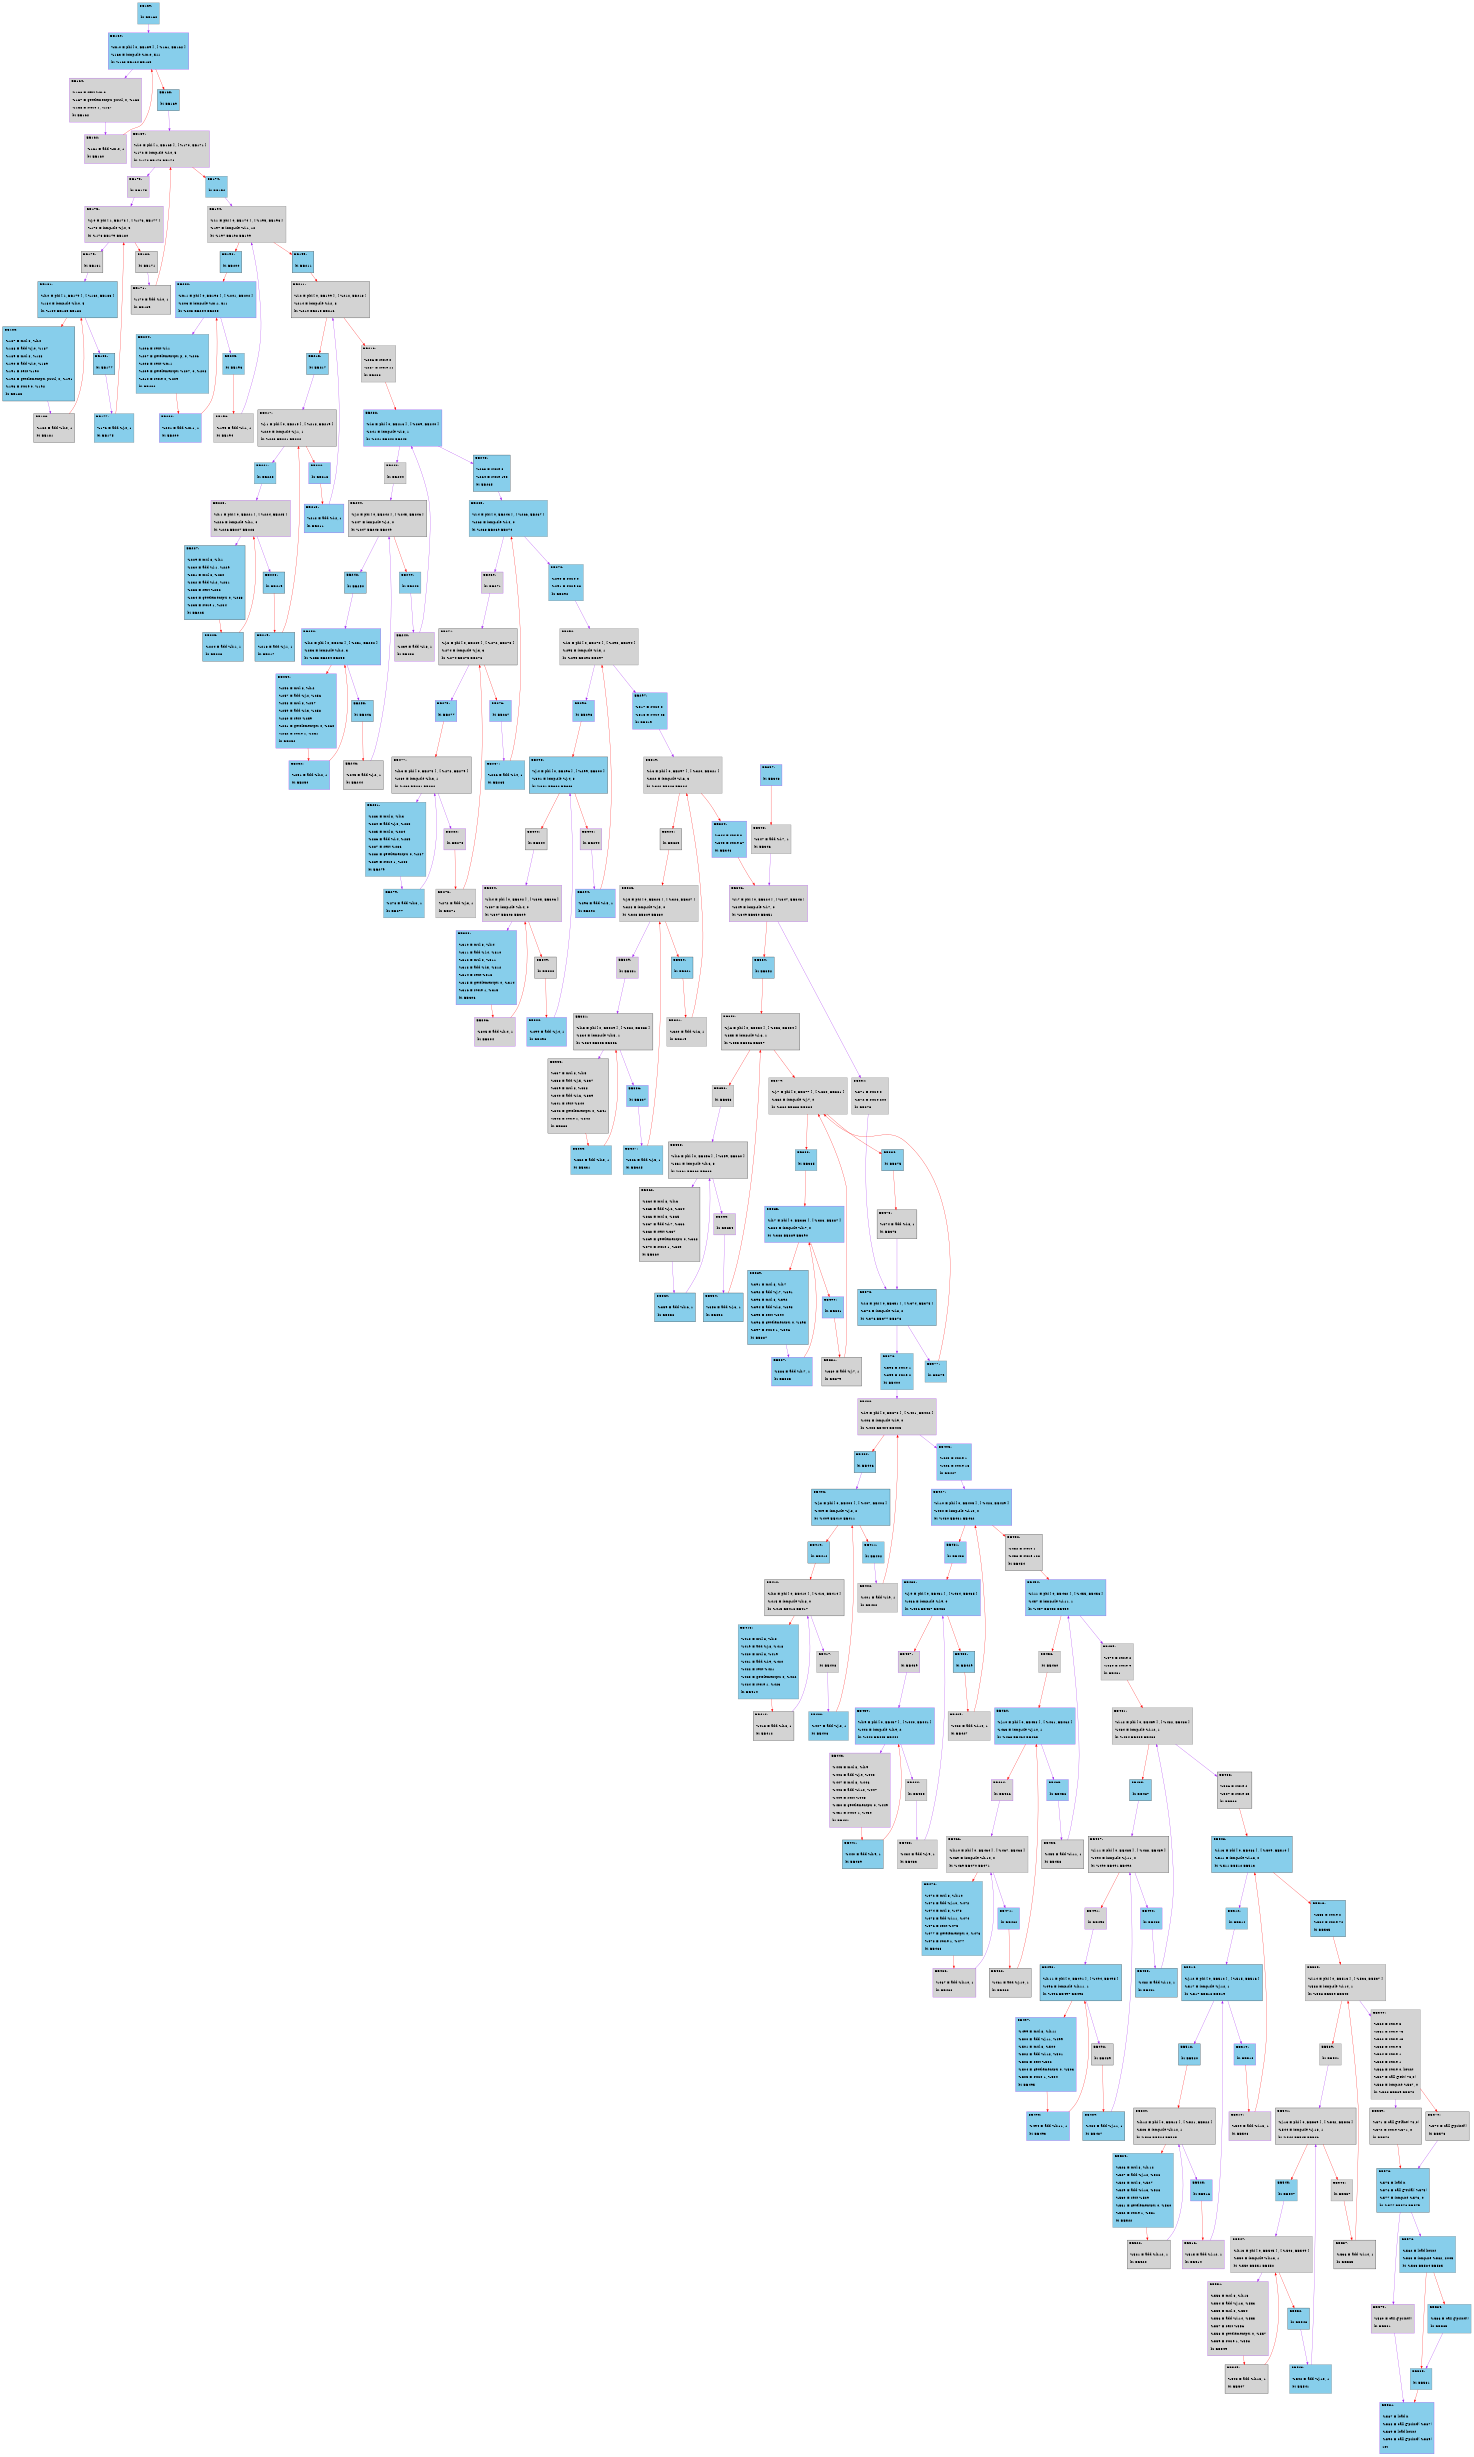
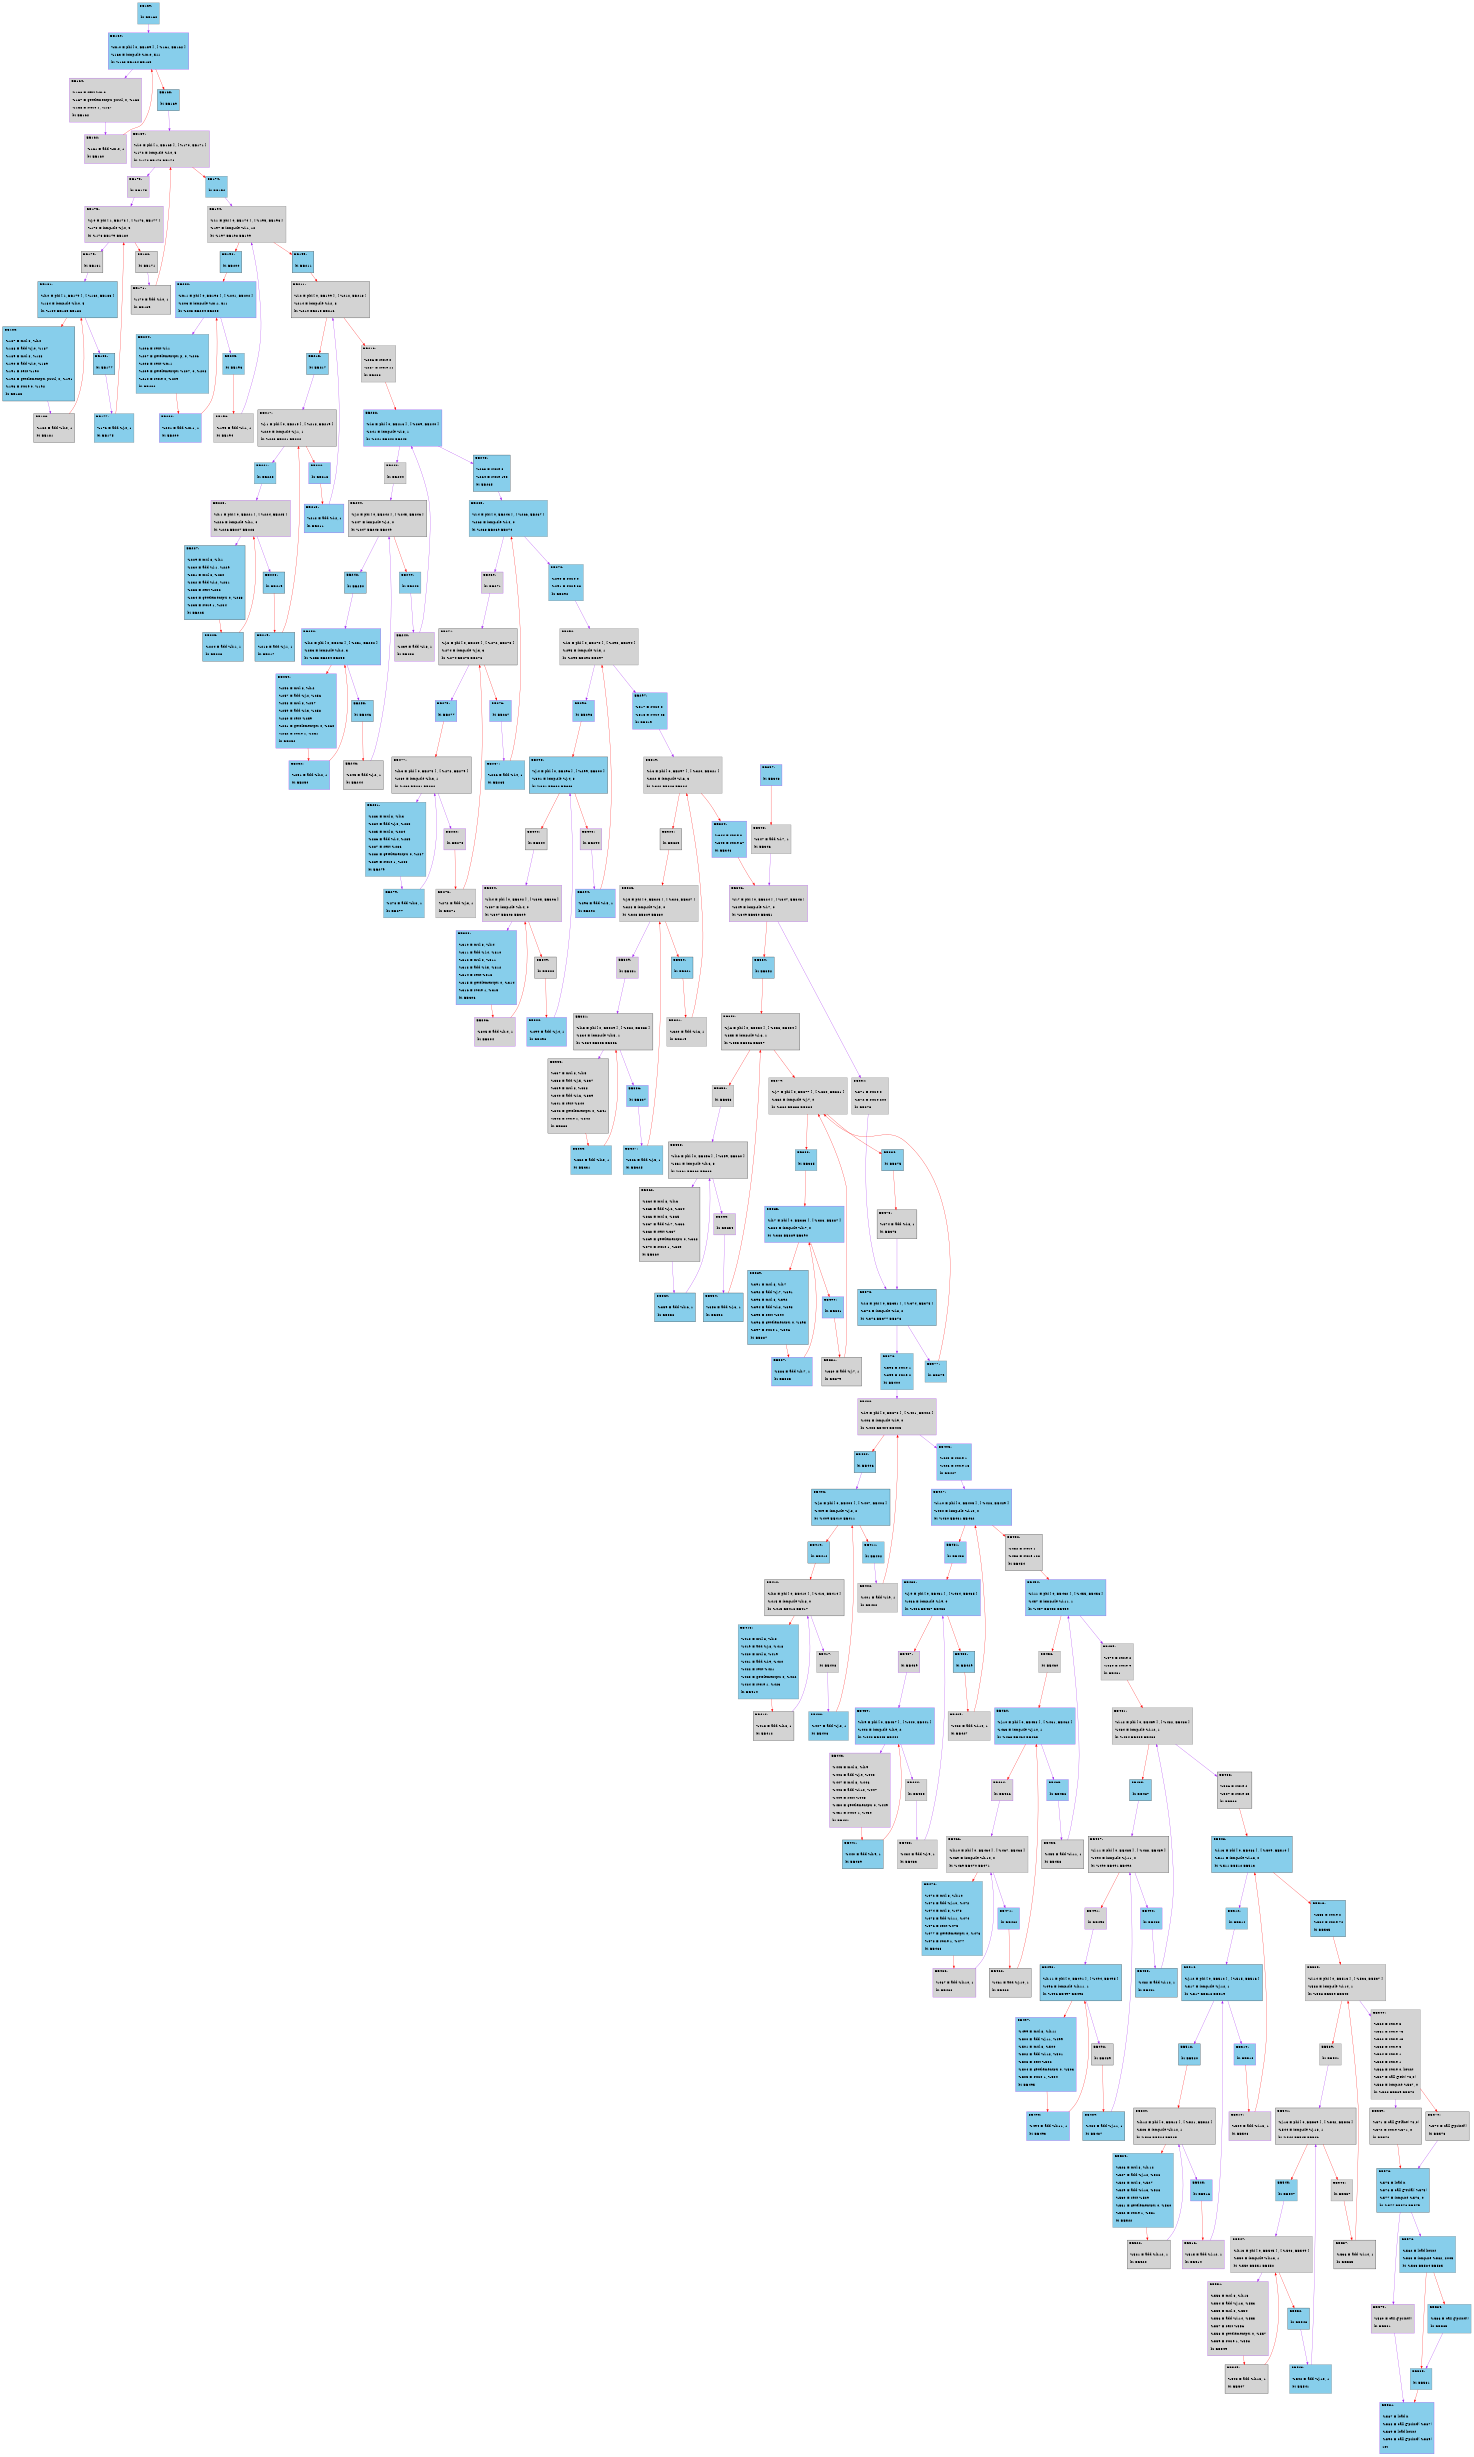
edge "BB389:" -> "BB387:": color purple -> red
